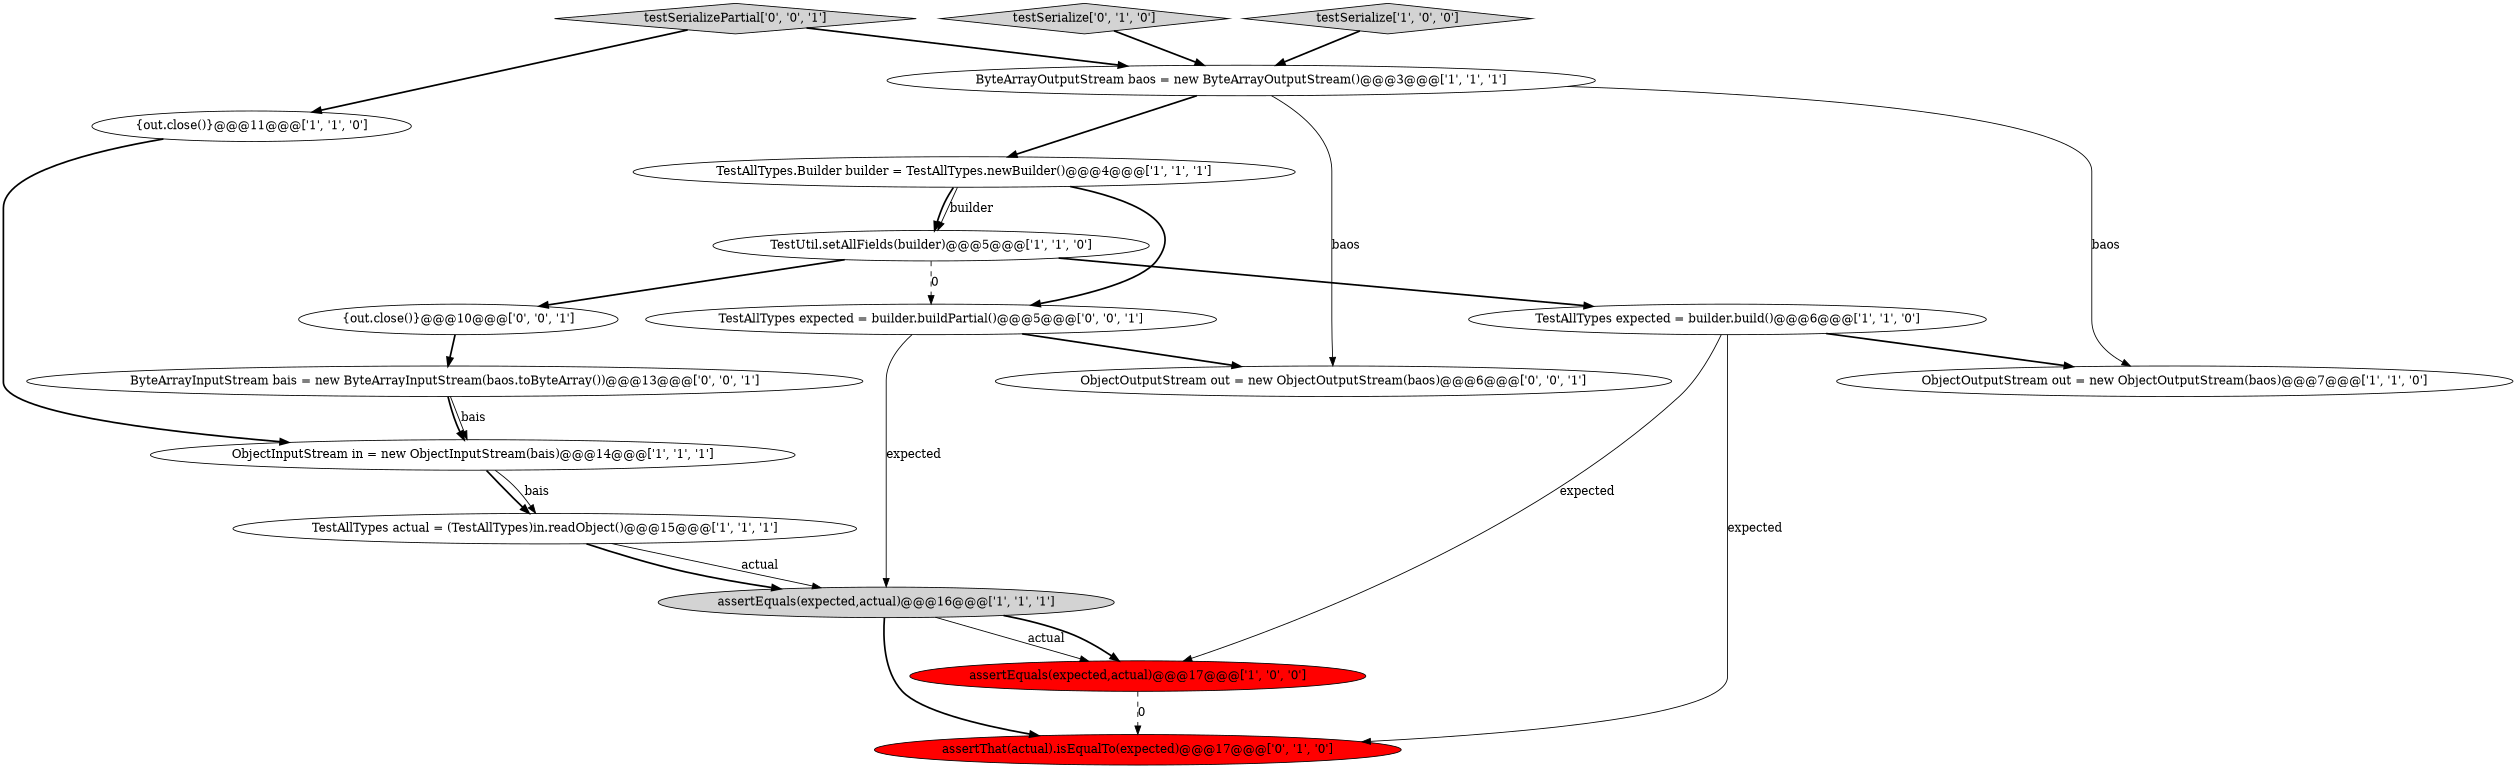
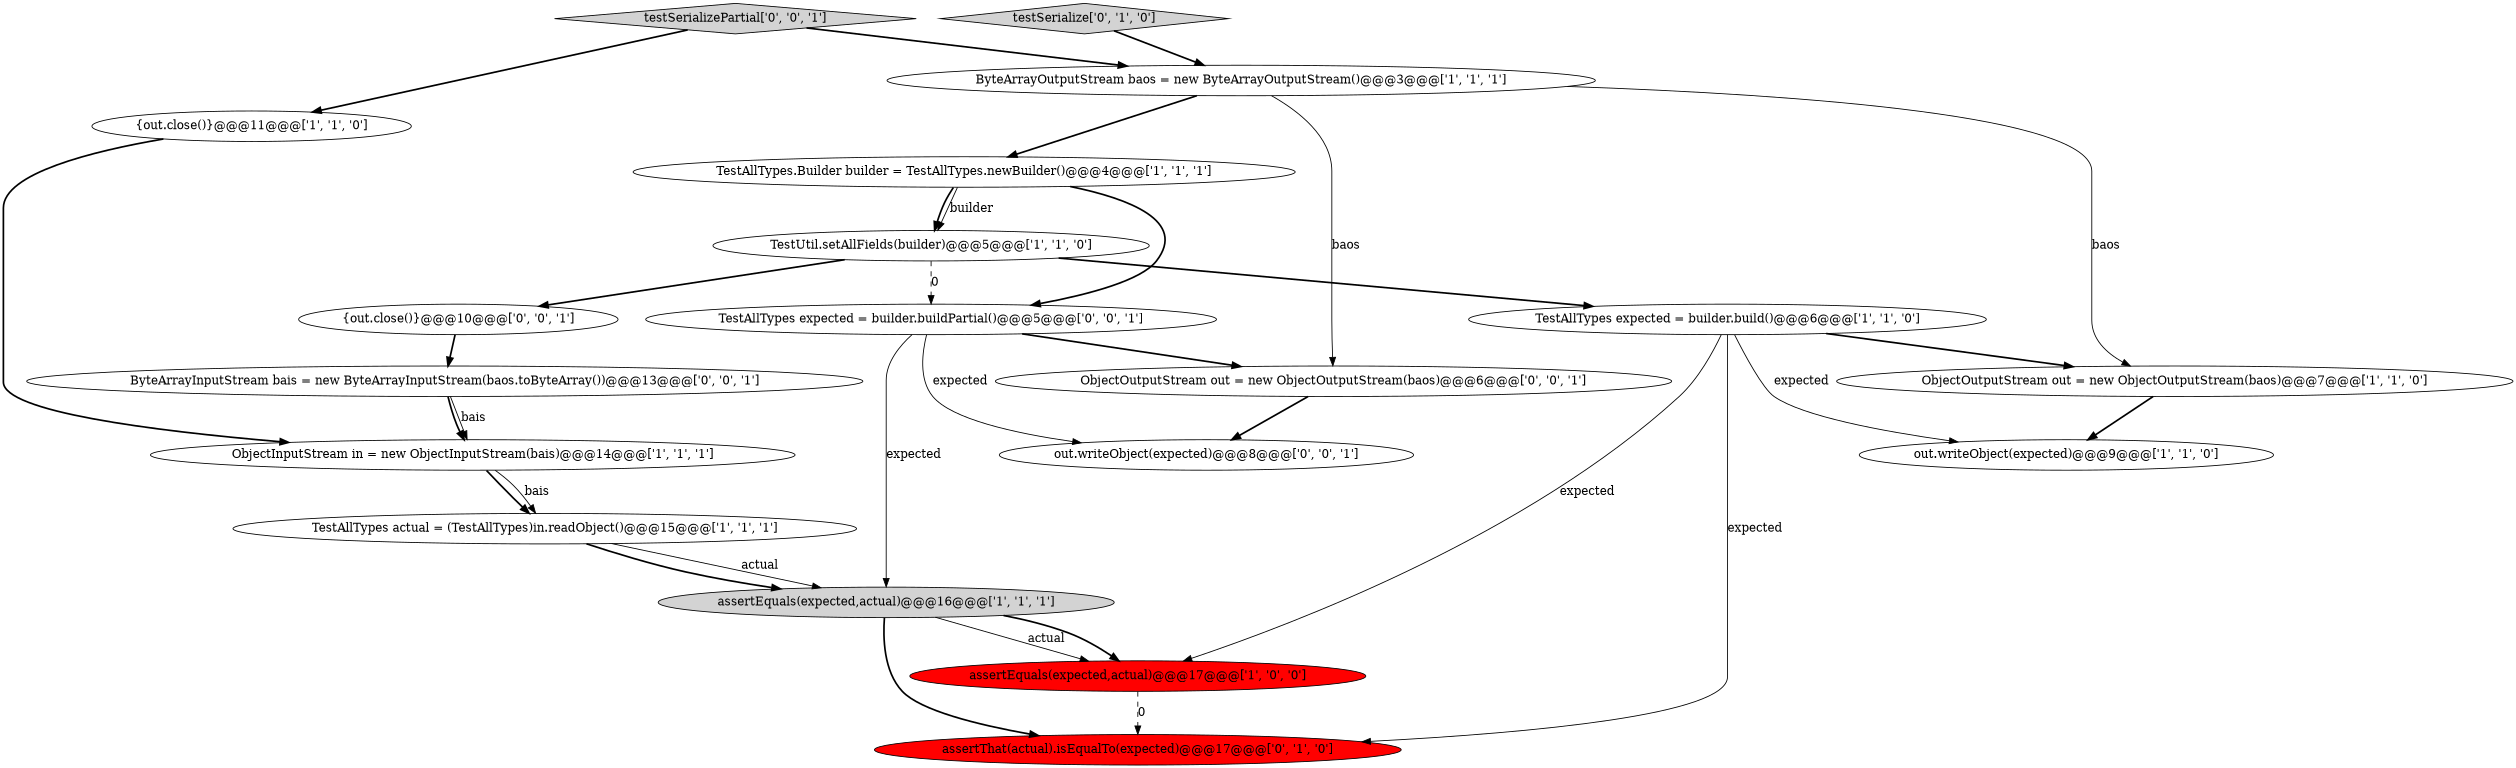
node "testSerialize['1', '0', '0']": removed
node "out.writeObject(expected)@@@8@@@['0', '0', '1']": added
node "out.writeObject(expected)@@@9@@@['1', '1', '0']": added
